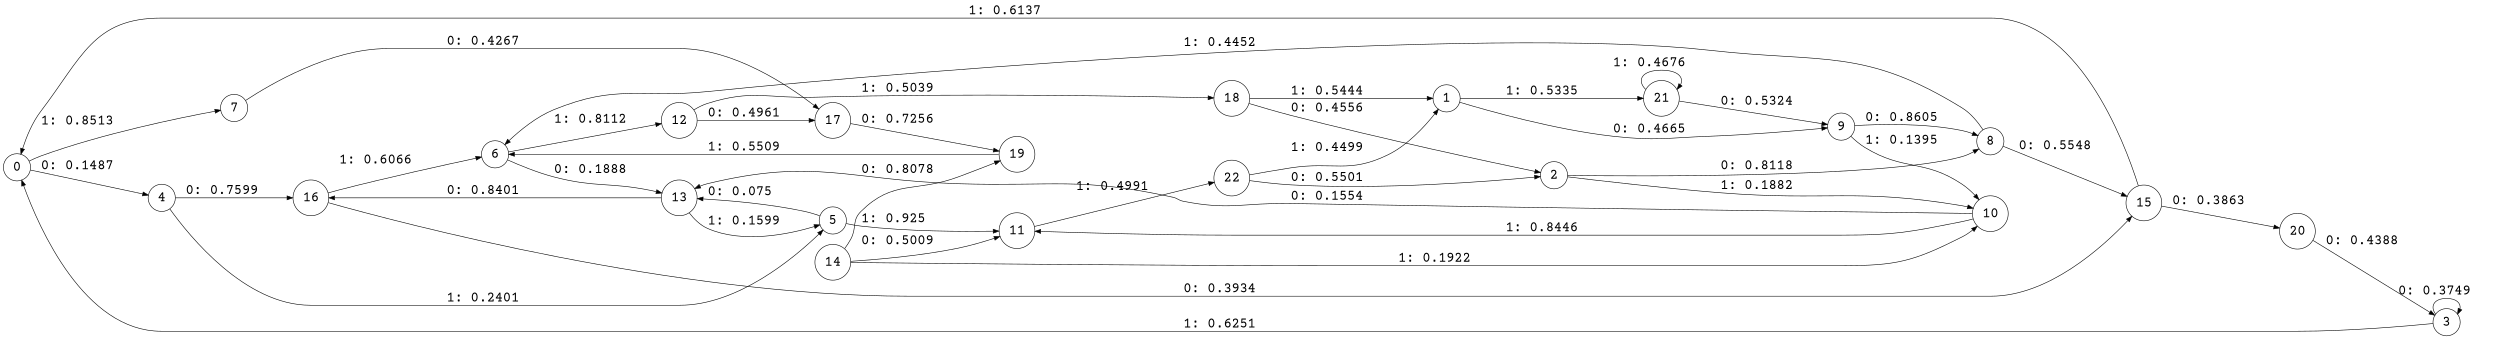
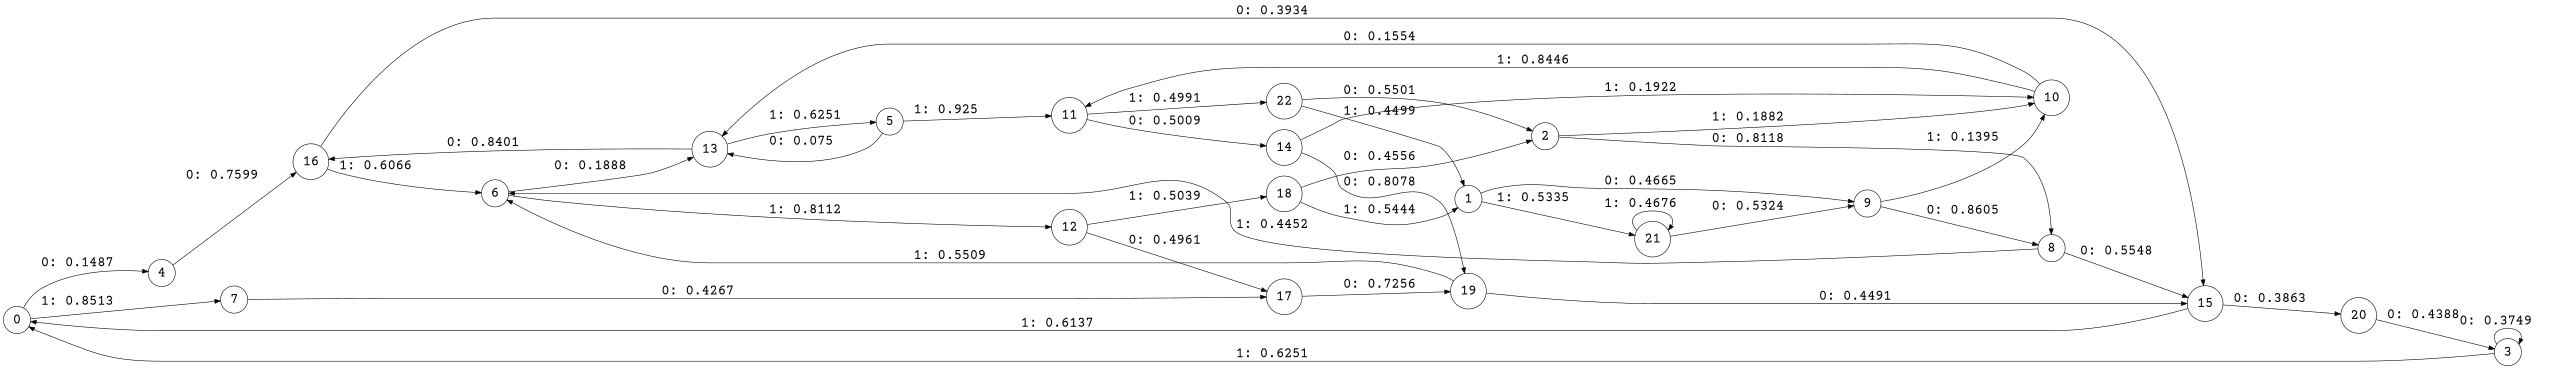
edge "13" -> "5": label "1: 0.1599   " -> "1: 0.6251   "
edge "14" -> "11": reversed
edge "19" -> "15": added, label "0: 0.4491"
edge "4" -> "5": removed, label "1: 0.2401"
